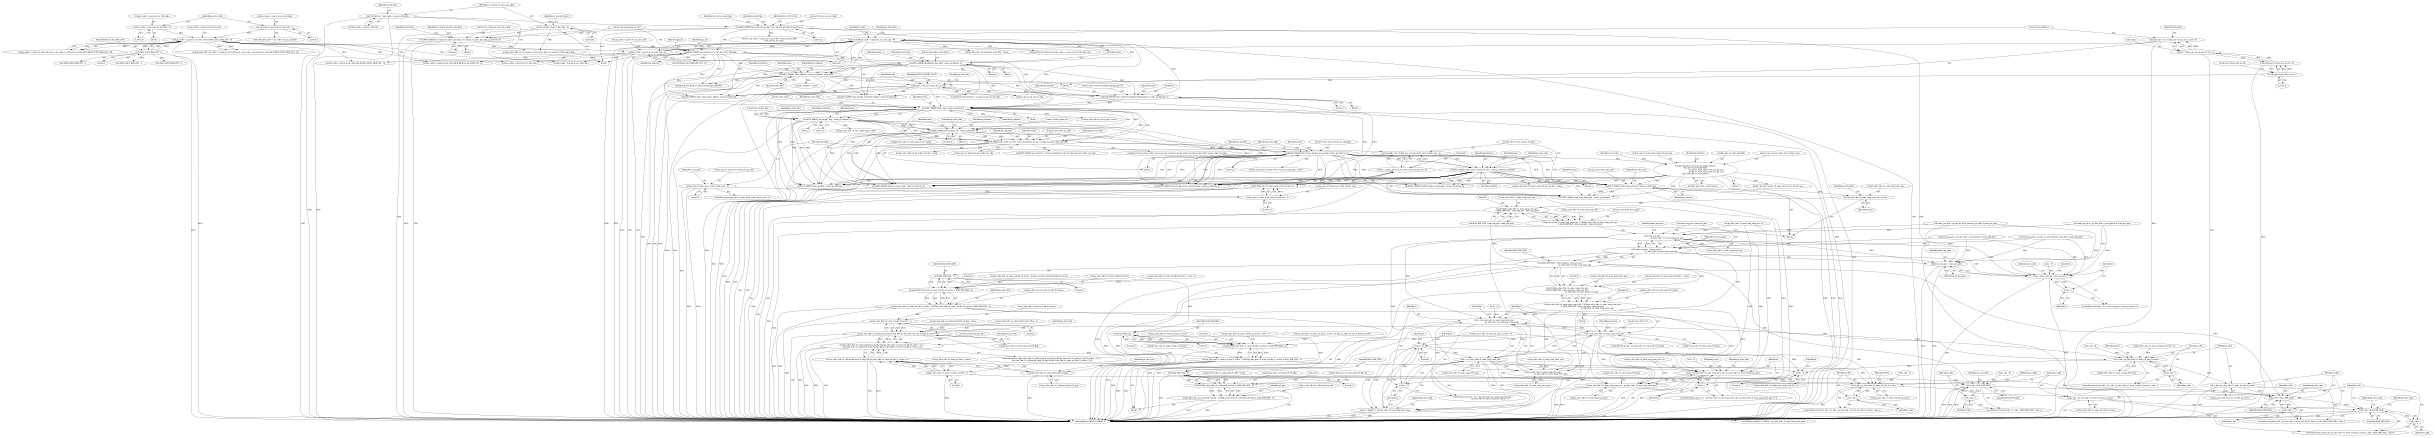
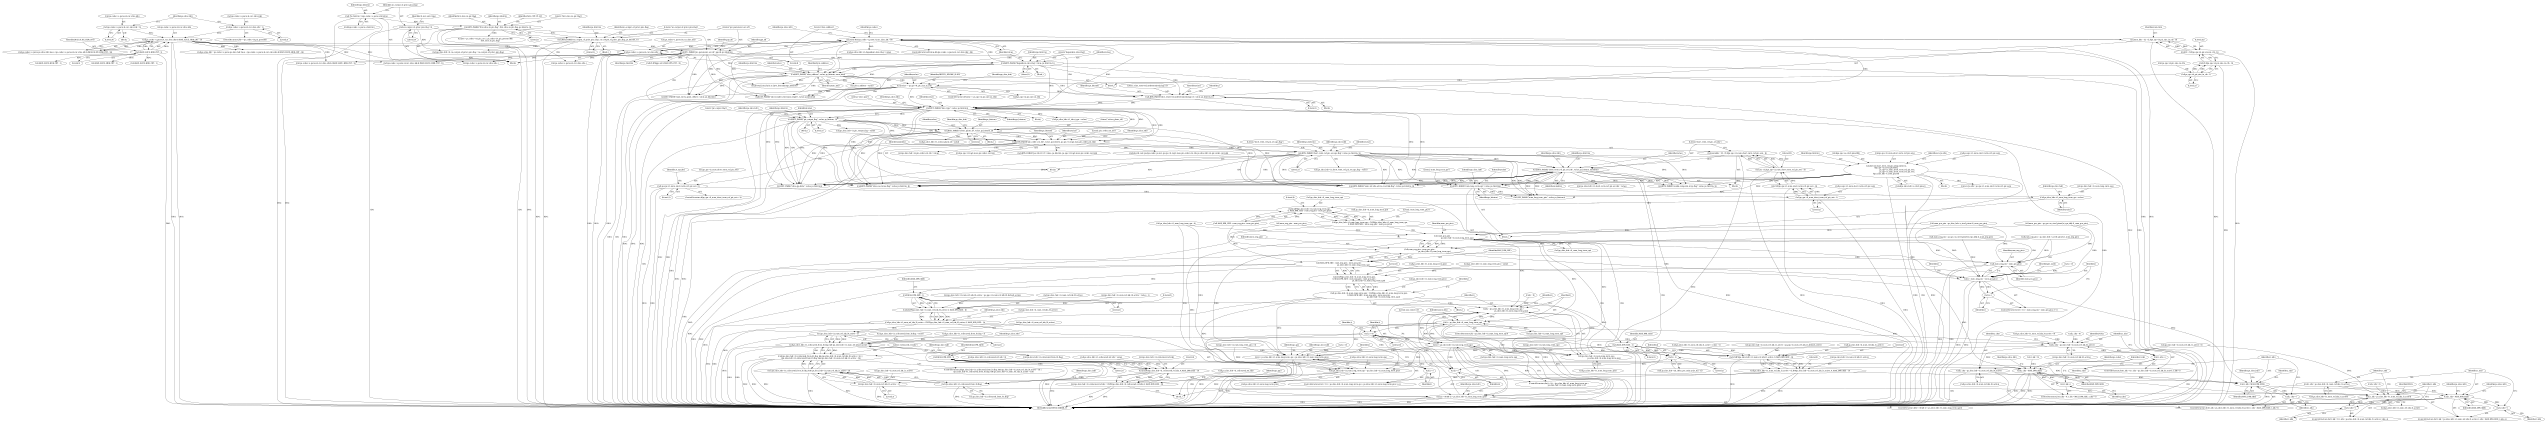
edge "(Call,r_idx < ps_slice_hdr->i1_num_ref_idx_l1_active)" -> "(Call,r_idx = ps_slice_hdr->i1_num_ref_idx_l1_active)": removed, label "DDG:"
